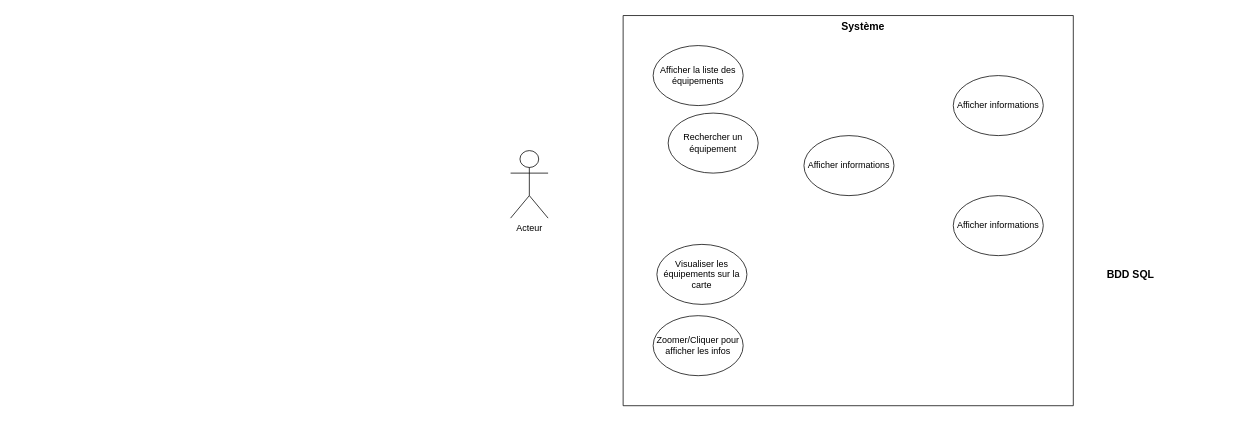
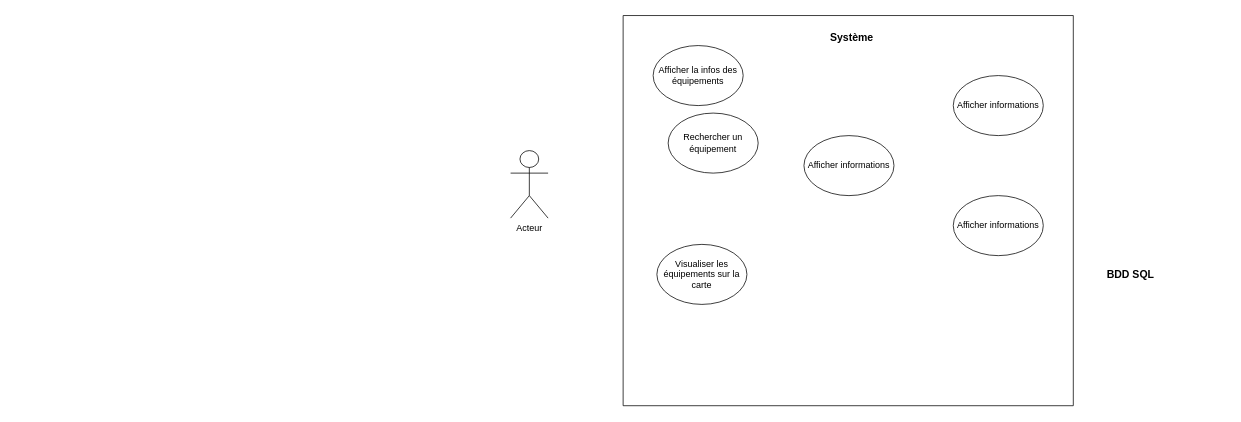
node "Système": moved (863, 27) -> (852, 38)
node "Afficher la liste des équipements": label "Afficher la liste des équipements" -> "Afficher la infos des équipements"
node "Zoomer/Cliquer pour afficher les infos": removed
